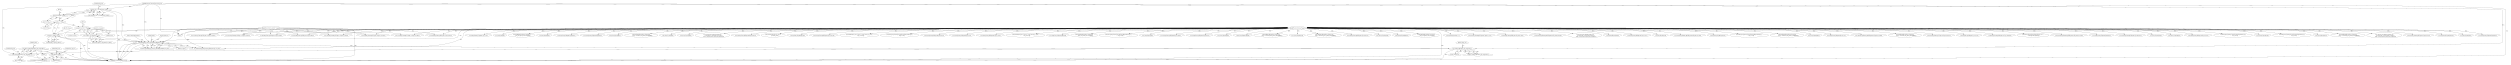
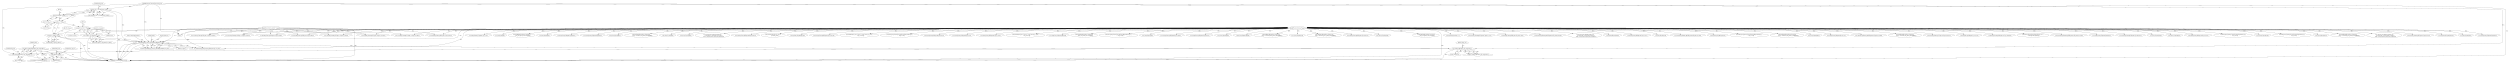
node "(Call,GetImageListLength(image))": removed
